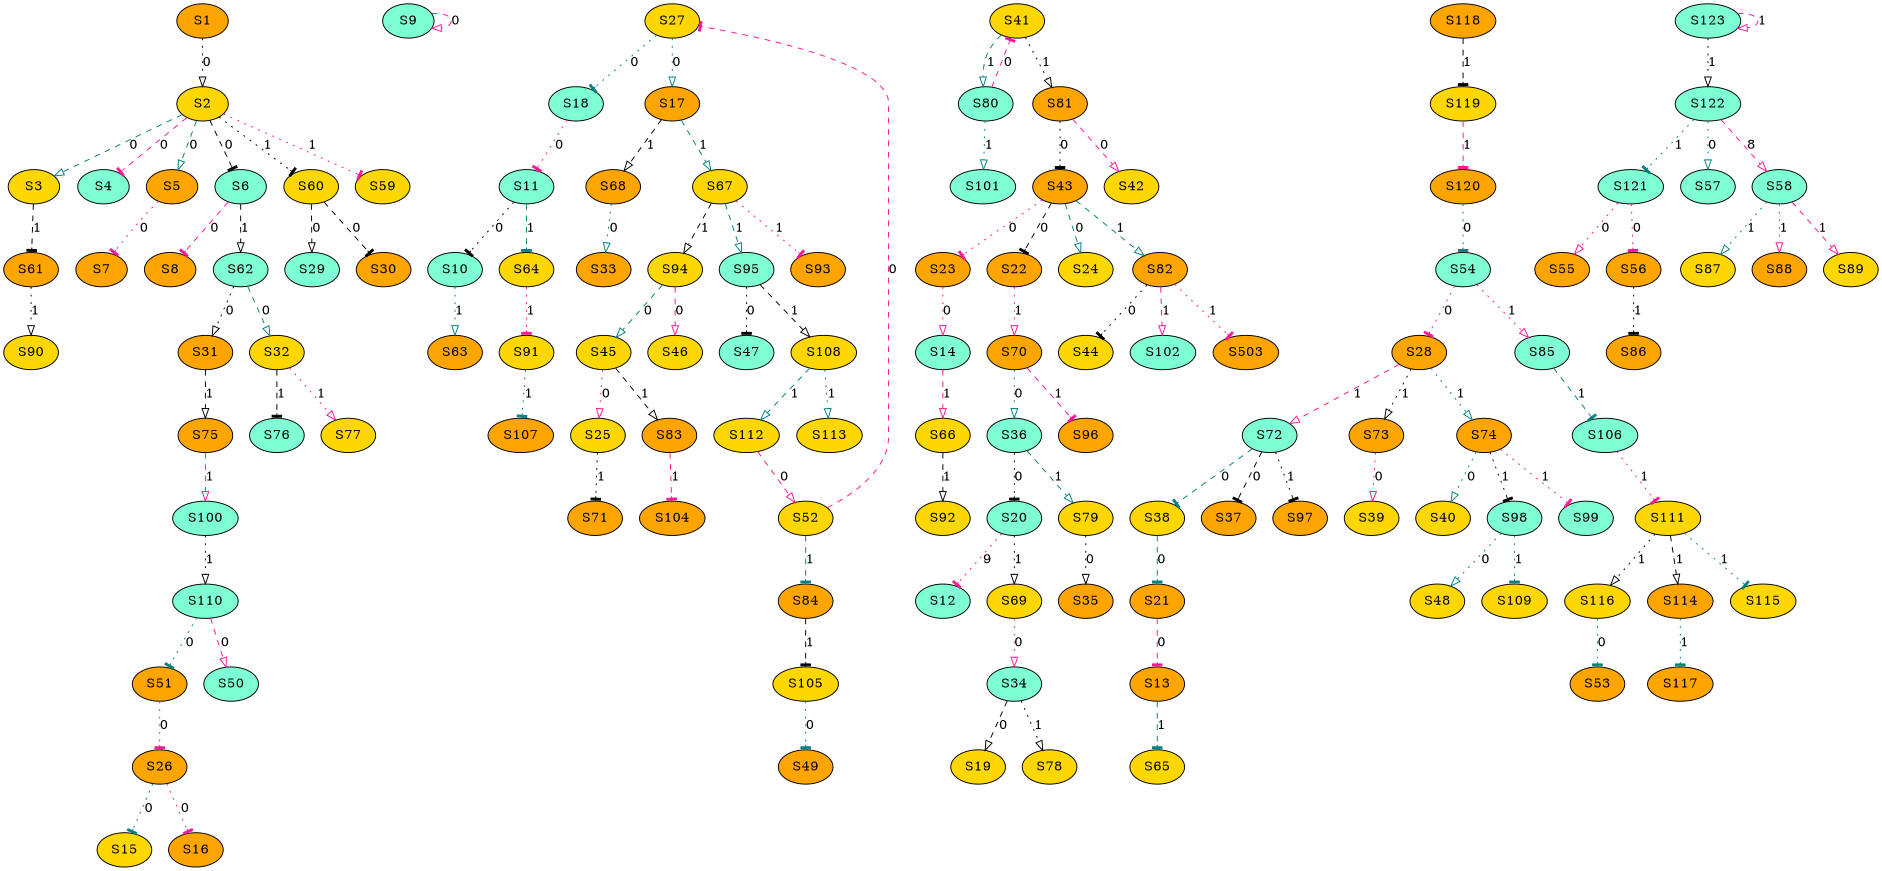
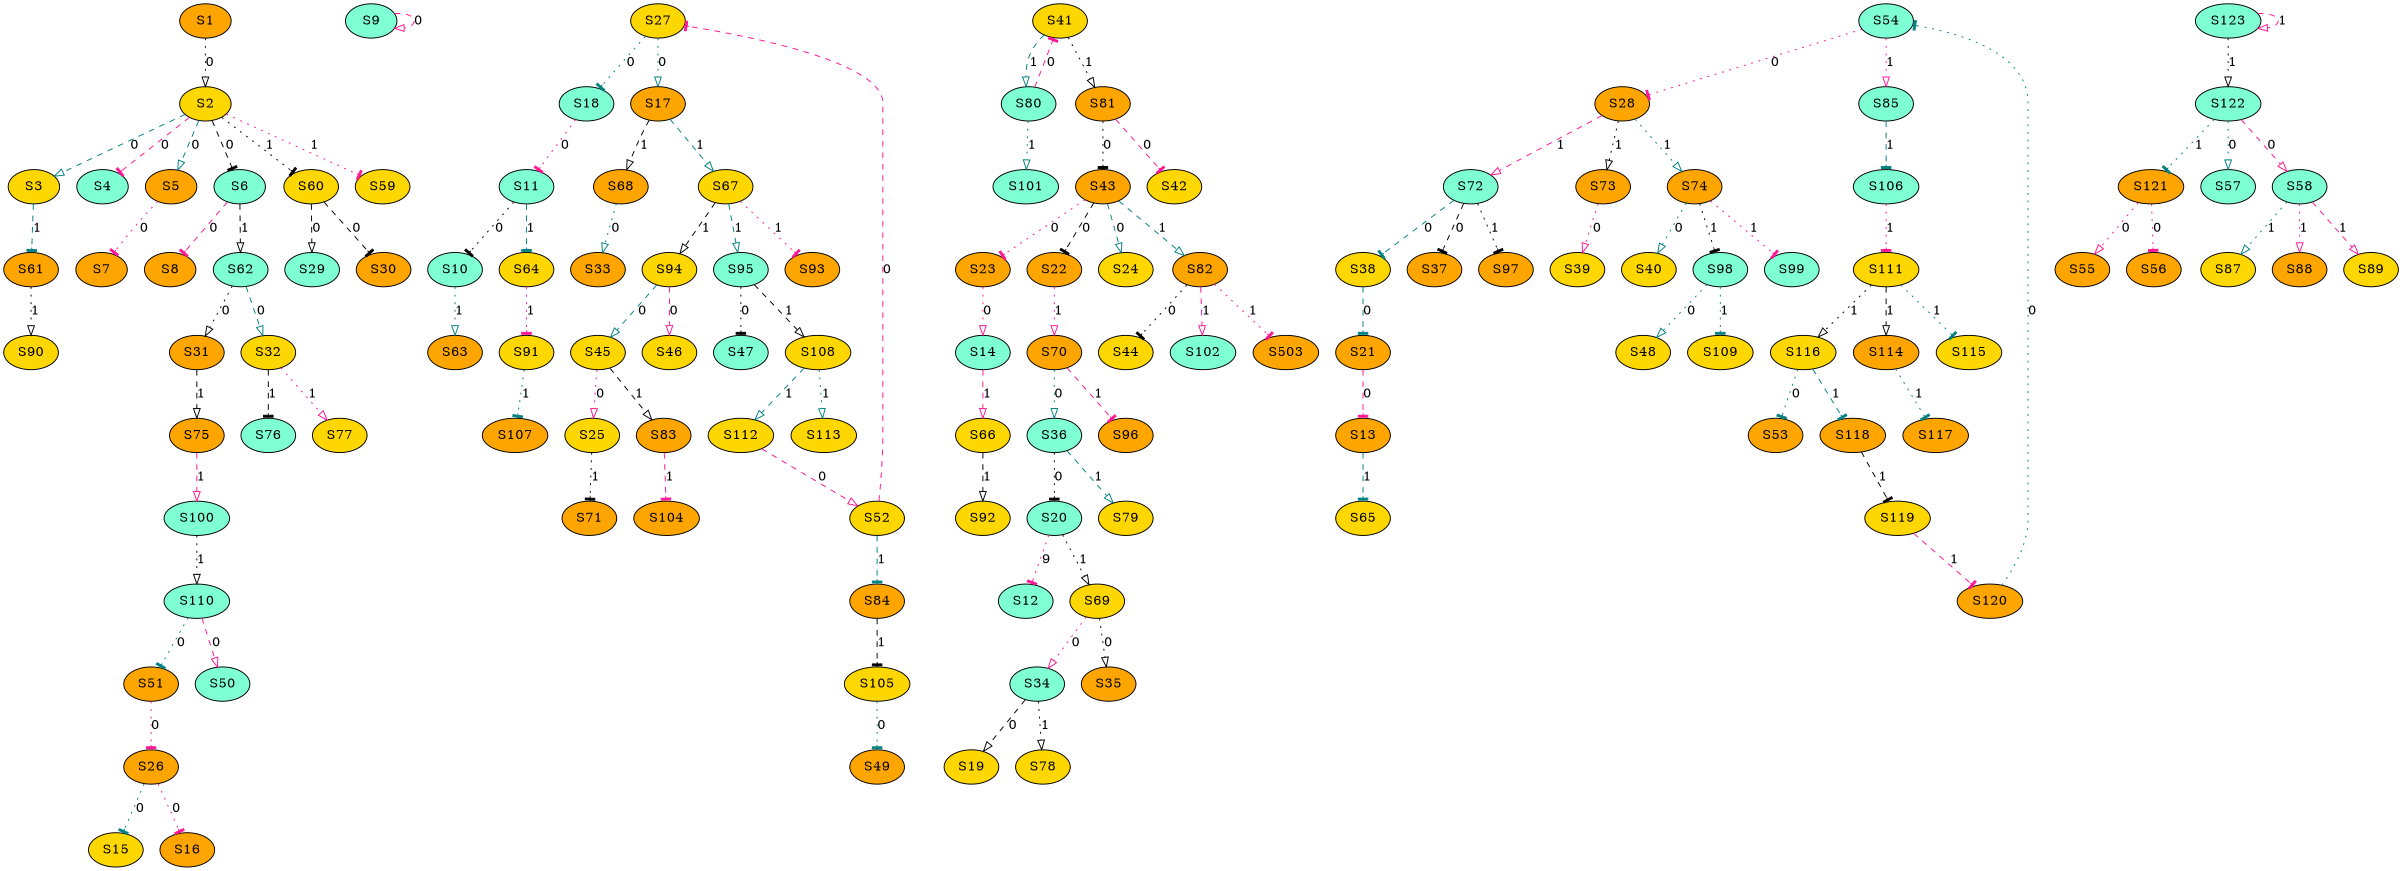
edge "S81" -> "S42": arrowhead onormal -> tee
edge "S122" -> "S58": label "8" -> "0"
node "S121": fillcolor aquamarine -> orange
edge "S3" -> "S61": color black -> teal
node "S86": removed
edge "S116" -> "S118": added, label "1"
edge "S79" -> "S35": now "S69" -> "S35"
